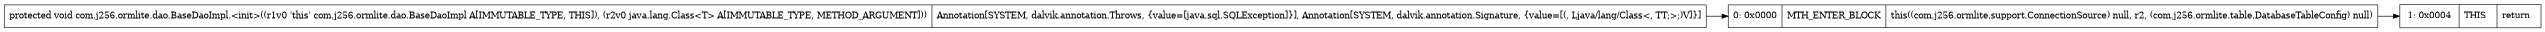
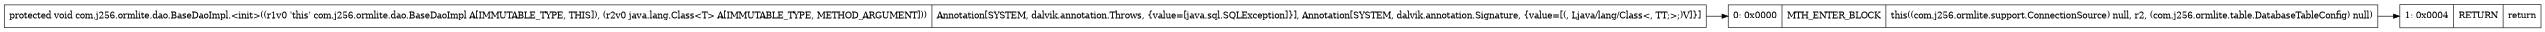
node "1: 0x0004": text "THIS" -> "RETURN"
